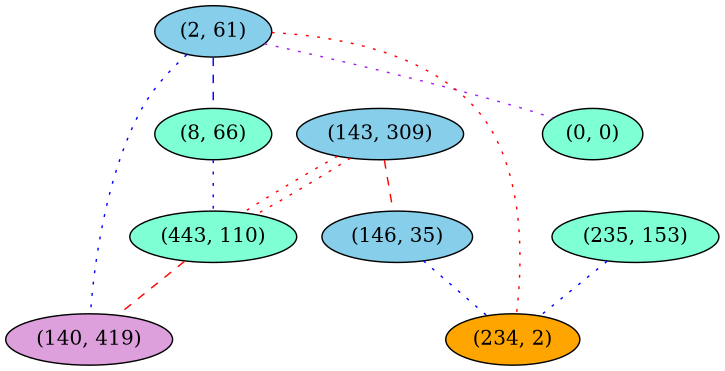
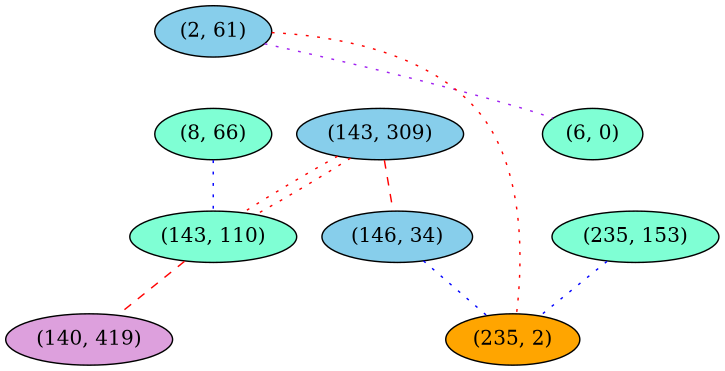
edge "(2, 61)" -- "(8, 66)": removed
node "(0, 0)": label "(0, 0)" -> "(6, 0)"
edge "(2, 61)" -- "(140, 419)": removed
node "(443, 110)": label "(443, 110)" -> "(143, 110)"
node "(146, 35)": label "(146, 35)" -> "(146, 34)"
node "(234, 2)": label "(234, 2)" -> "(235, 2)"
